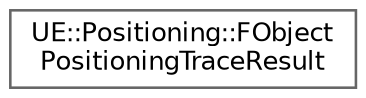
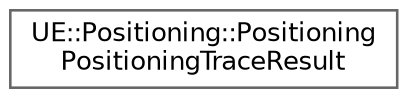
node "UE::Positioning::FObject PositioningTraceResult": label "UE::Positioning::FObject PositioningTraceResult" -> "UE::Positioning::Positioning PositioningTraceResult"
